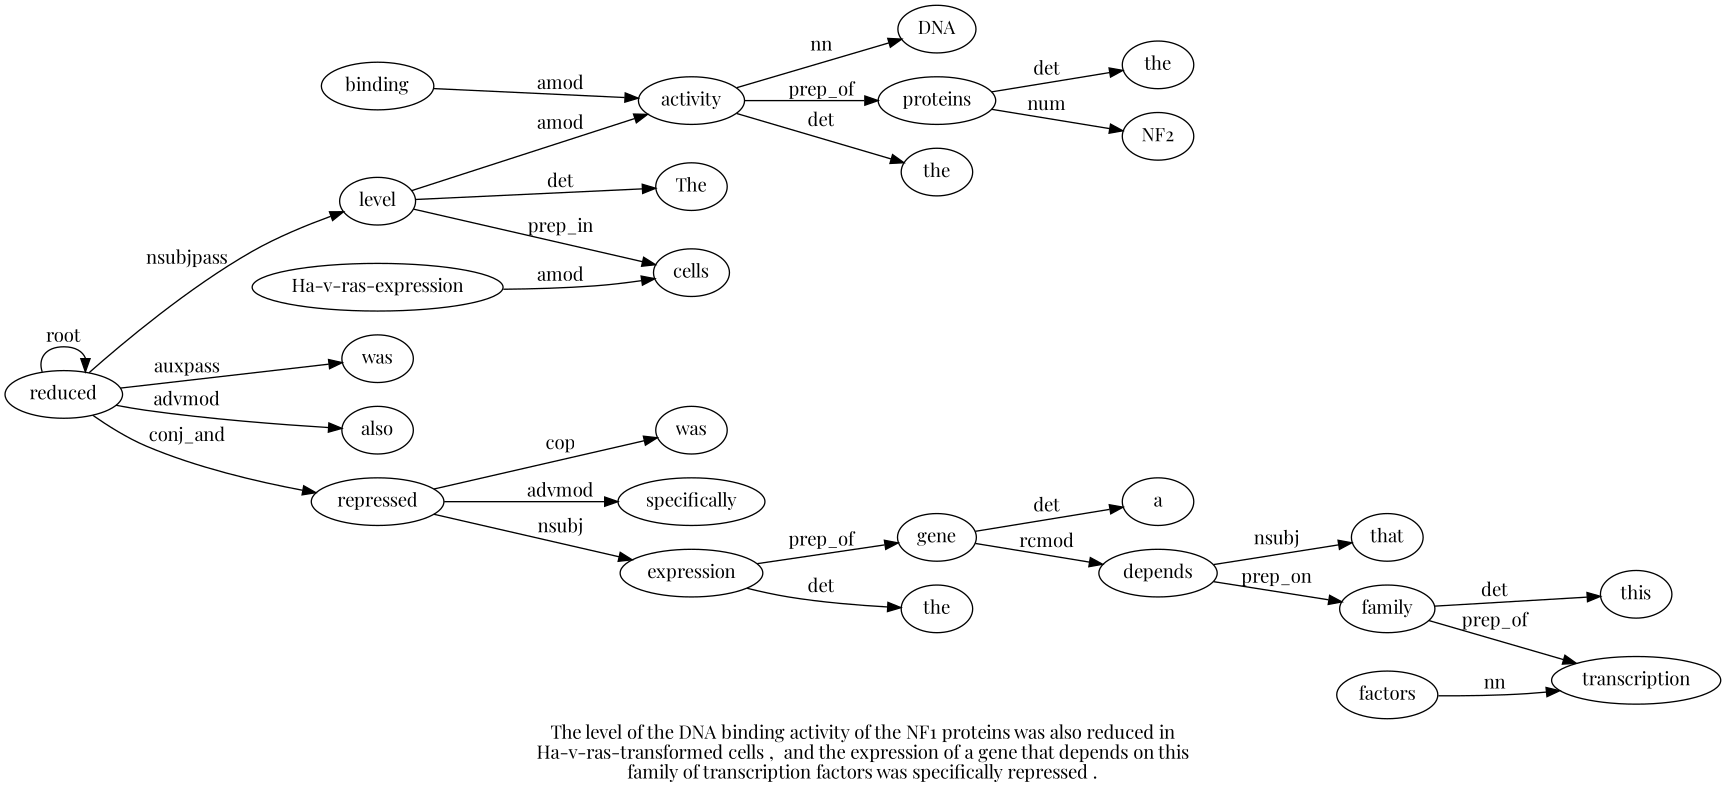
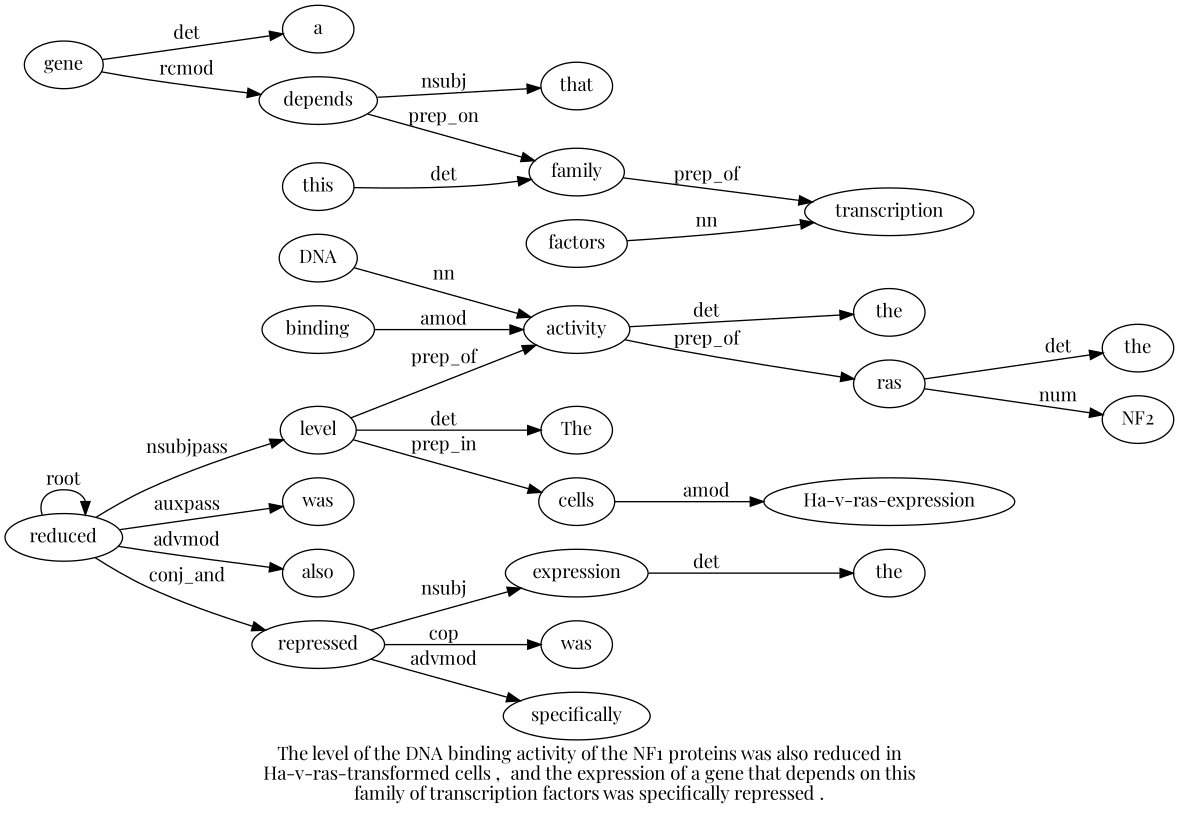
edge "activity" -> "DNA": reversed
node "proteins": label "proteins" -> "ras"
edge "level" -> "activity": label "amod" -> "prep_of"
edge "Ha-v-ras-expression" -> "cells": reversed
edge "expression" -> "gene": removed, label "prep_of"
edge "family" -> "this": reversed
